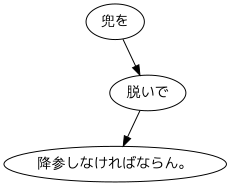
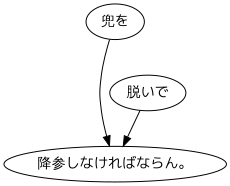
edge "兜を" -> "脱いで": now "兜を" -> "降参しなければならん。"
